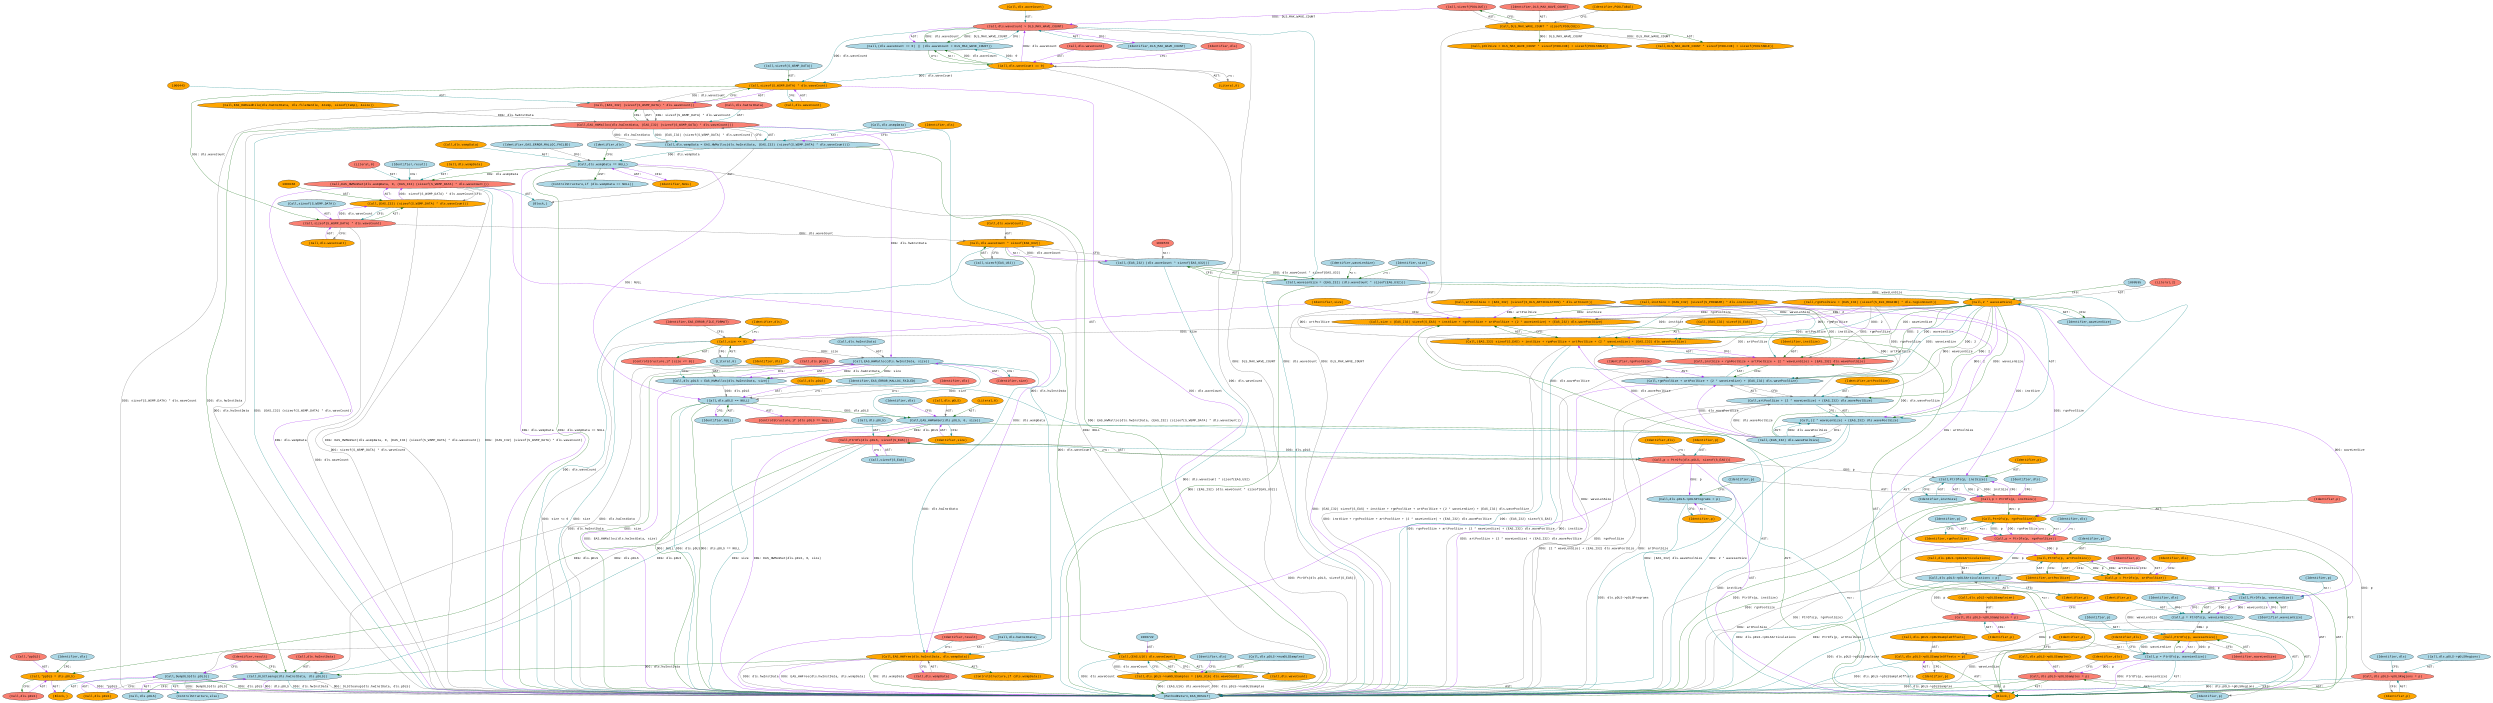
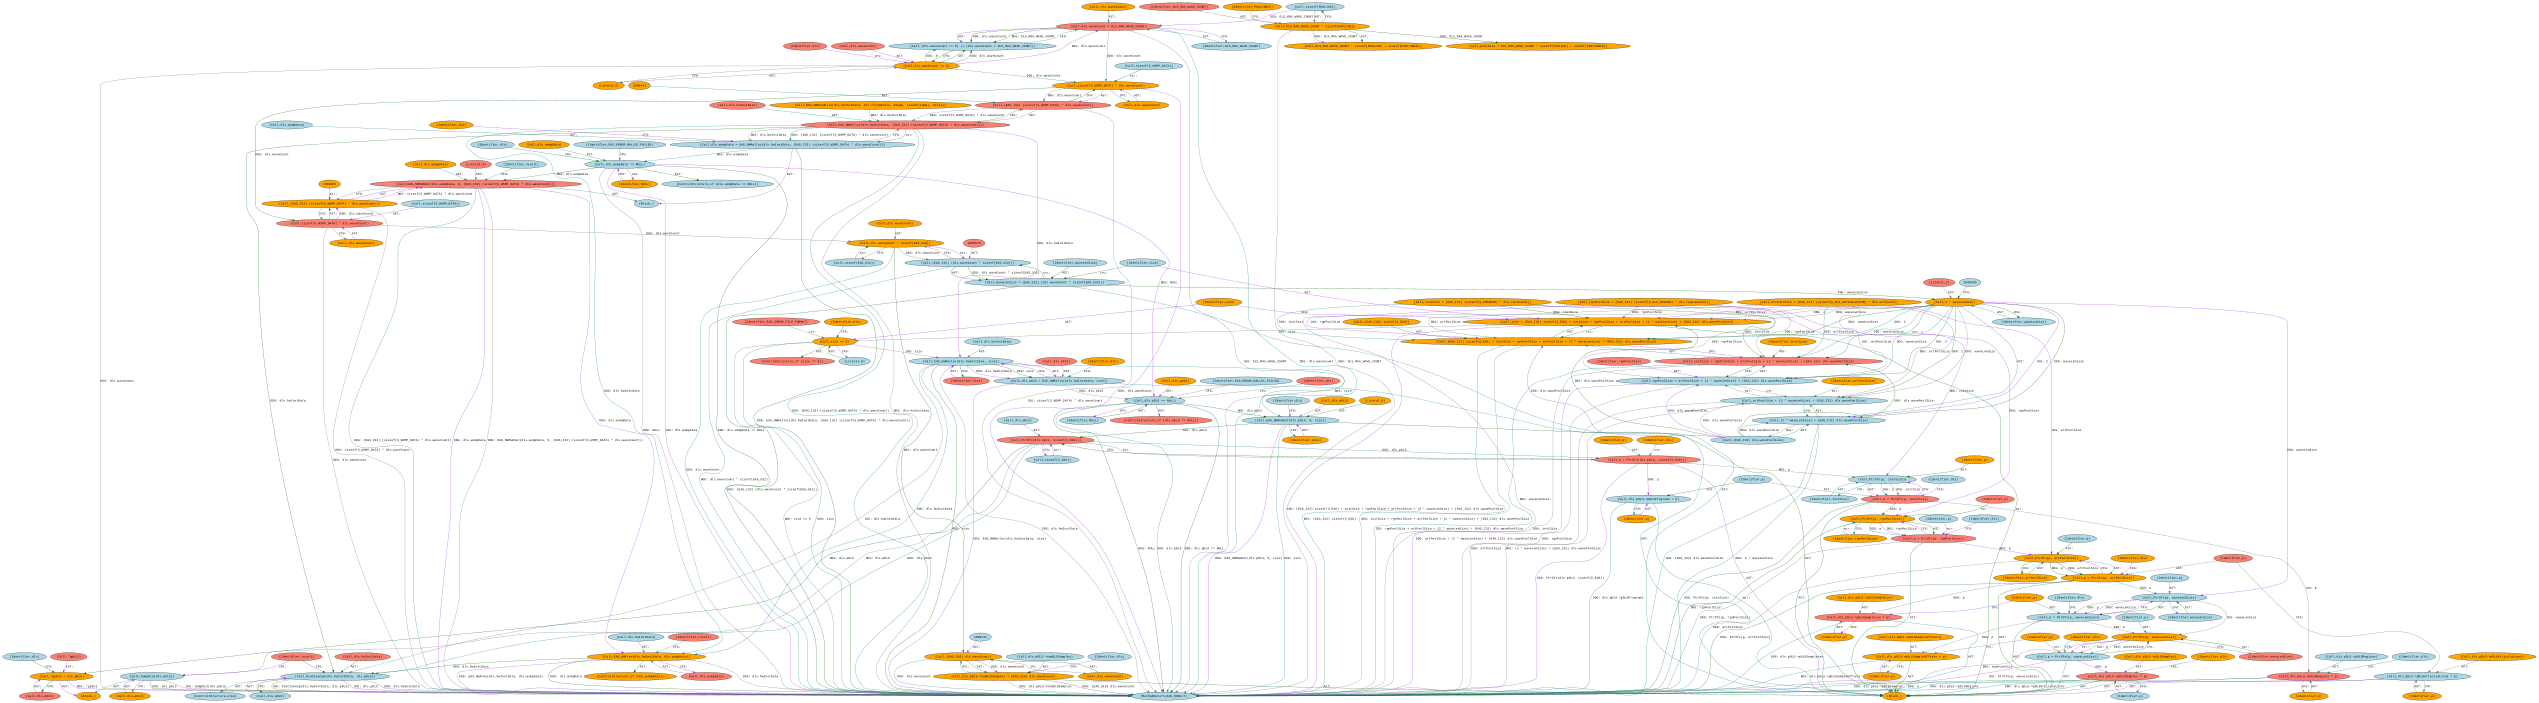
node "(Call,sizeof(POOLCUE))": fillcolor salmon -> lightblue
edge "(Call,p = PtrOfs(p, rgnPoolSize))" -> "(Call,dls.pDLS->pDLSArticulations = p)": removed, label "DDG: p"
edge "(Call,PtrOfs(p, instSize))" -> "(MethodReturn,EAS_RESULT)": removed, label "DDG: instSize"
